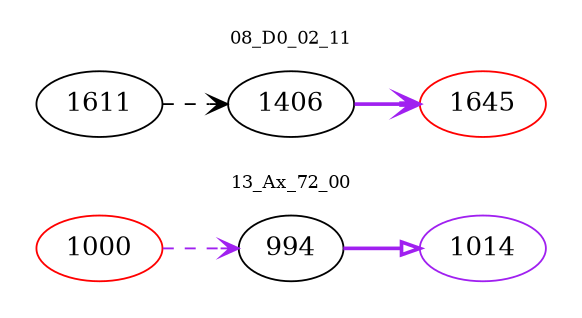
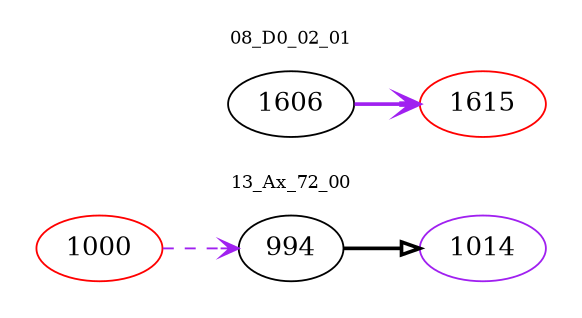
cluster "08_D0_02_11": label "08_D0_02_11" -> "08_D0_02_01"
node "1611": removed
node "1406": label "1406" -> "1606"
node "1645": label "1645" -> "1615"
edge "994" -> "1014": color purple -> black
